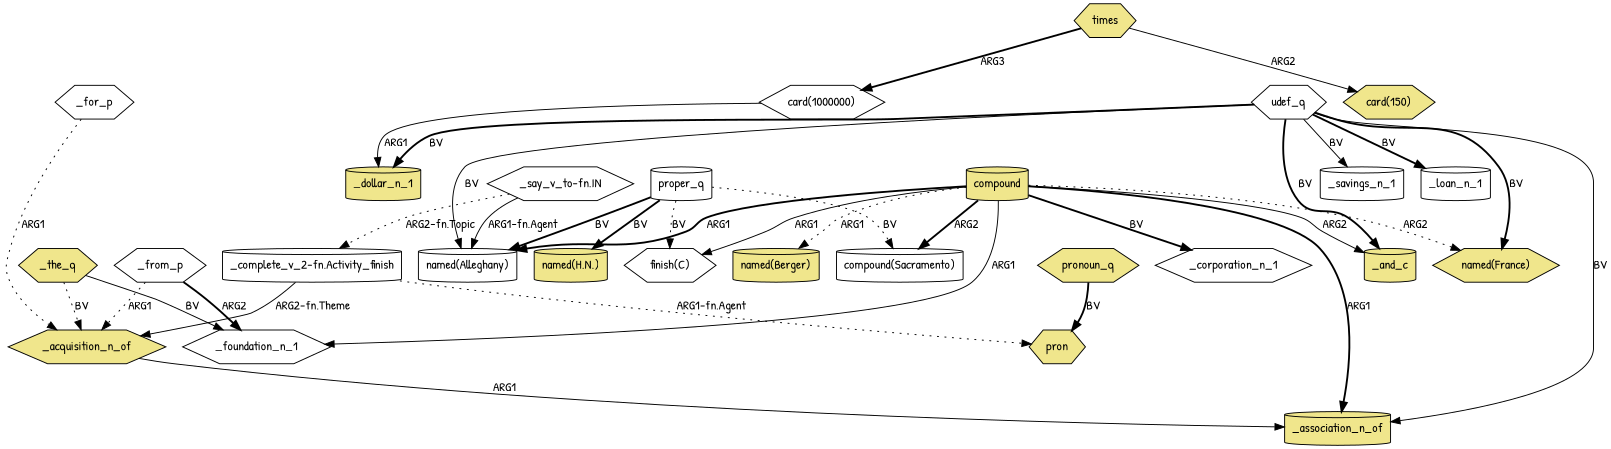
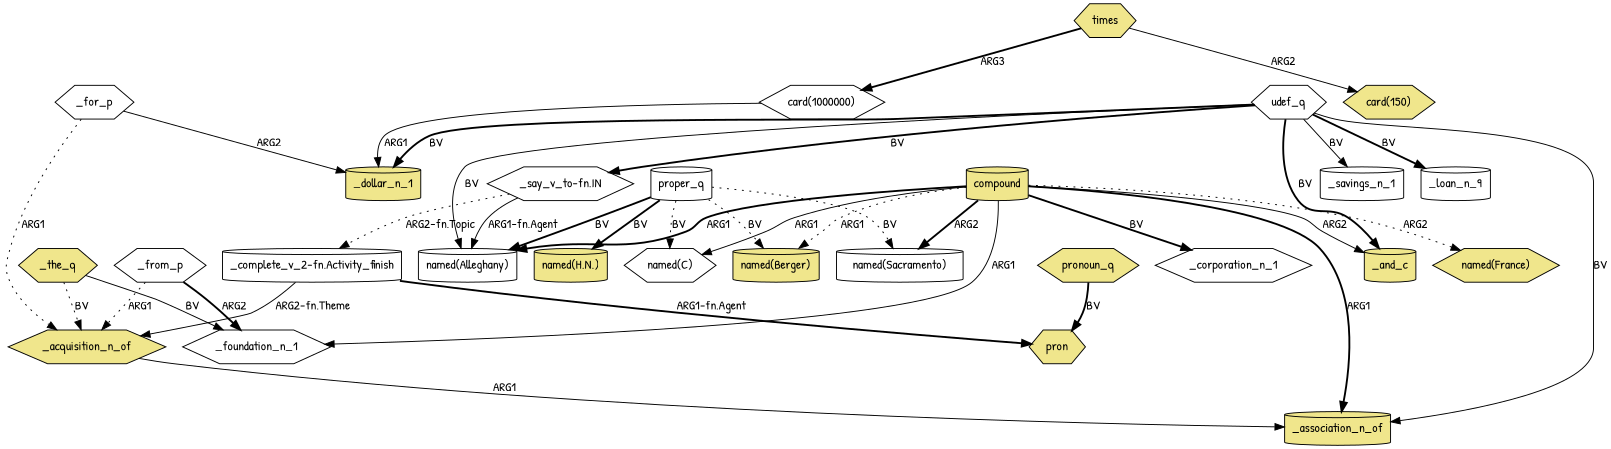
edge "udef_q" -> "named(France)": now "udef_q" -> "_say_v_to-fn.IN"
edge "_for_p" -> "_dollar_n_1": added, label "ARG2"
node "_loan_n_1": label "_loan_n_1" -> "_loan_n_9"
edge "proper_q" -> "named(Berger)": added, label "BV"
node "finish(C)": label "finish(C)" -> "named(C)"
node "compound(Sacramento)": label "compound(Sacramento)" -> "named(Sacramento)"
edge "_complete_v_2-fn.Activity_finish" -> "pron": style dotted -> bold
